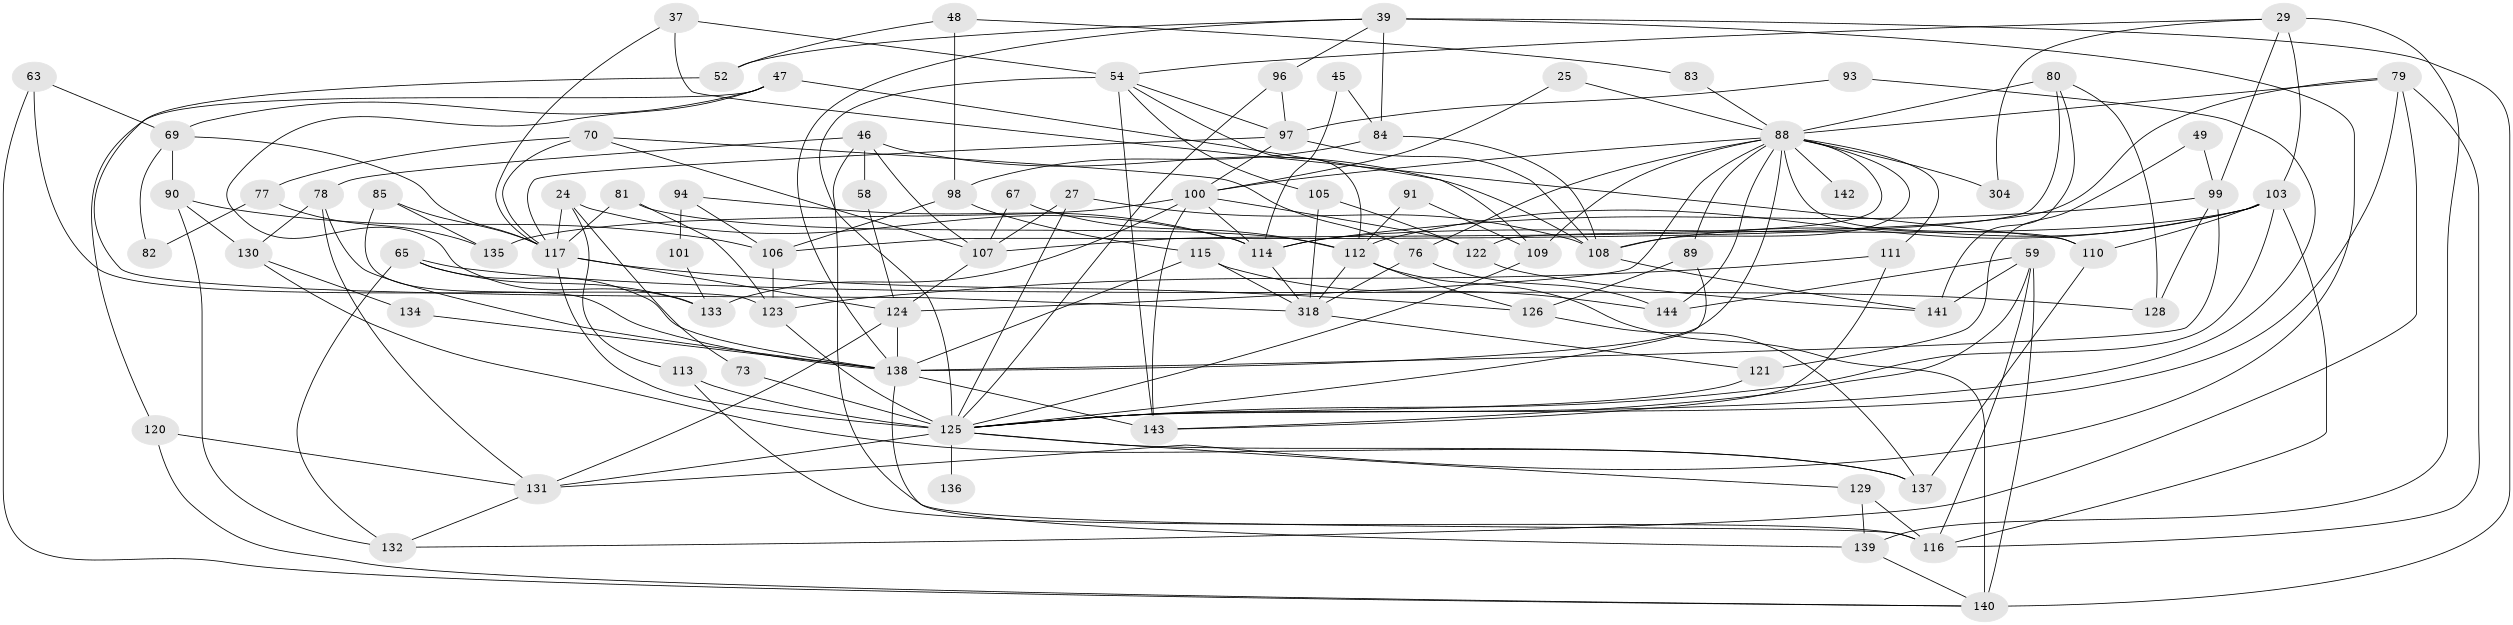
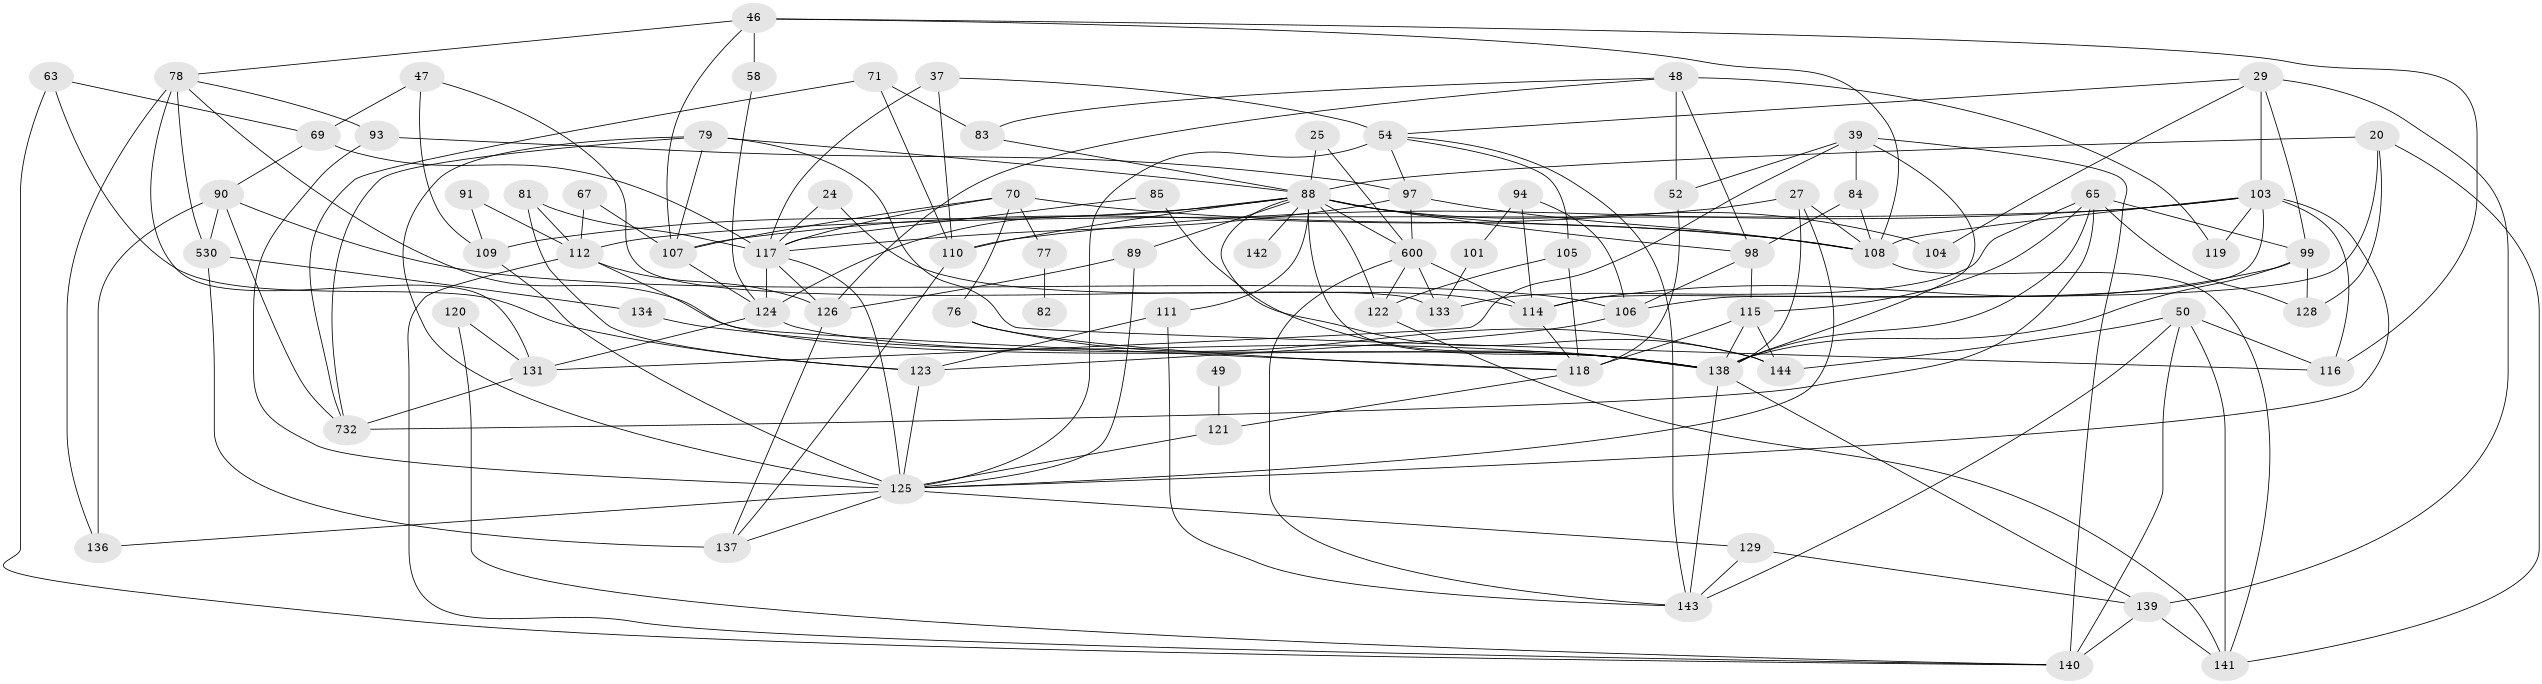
node "71": added
node "96": removed
node "45": removed
node "80": label "80" -> "20"
edge "78" -- "93": added
edge "47" -- "120": removed
edge "48" -- "126": added
edge "54" -- "112": removed
edge "49" -- "99": now "65" -- "99"
edge "88" -- "76": now "88" -- "98"
edge "69" -- "82": removed
node "100": label "100" -> "600"
node "304": label "304" -> "104"
edge "70" -- "108": added
node "130": label "130" -> "530"
node "135": removed
node "59": label "59" -> "50"
node "119": added
edge "65" -- "115": added
edge "78" -- "136": added
edge "27" -- "138": added
node "318": label "318" -> "118"
edge "90" -- "136": added
node "113": removed
node "73": removed
edge "125" -- "131": removed
edge "129" -- "116": now "129" -- "143"
node "132": label "132" -> "732"
edge "139" -- "141": added
